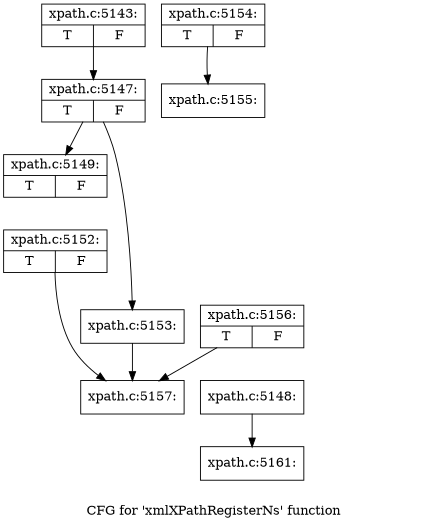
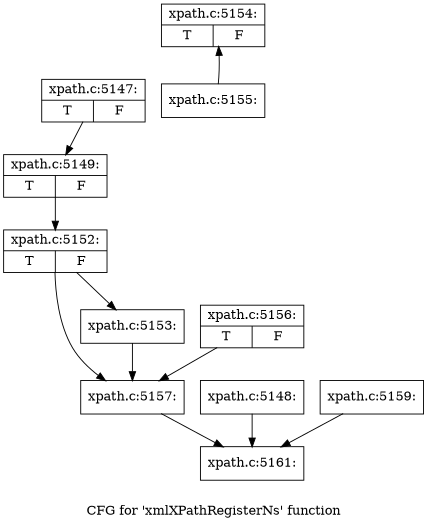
node "xpath.c:5143:": removed
edge "xpath.c:5154:" -> "xpath.c:5155:": reversed
edge "xpath.c:5149:" -> "xpath.c:5152:": added
edge "xpath.c:5147:" -> "xpath.c:5153:": now "xpath.c:5152:" -> "xpath.c:5153:"
node "xpath.c:5159:": added
edge "xpath.c:5157:" -> "xpath.c:5161:": added
